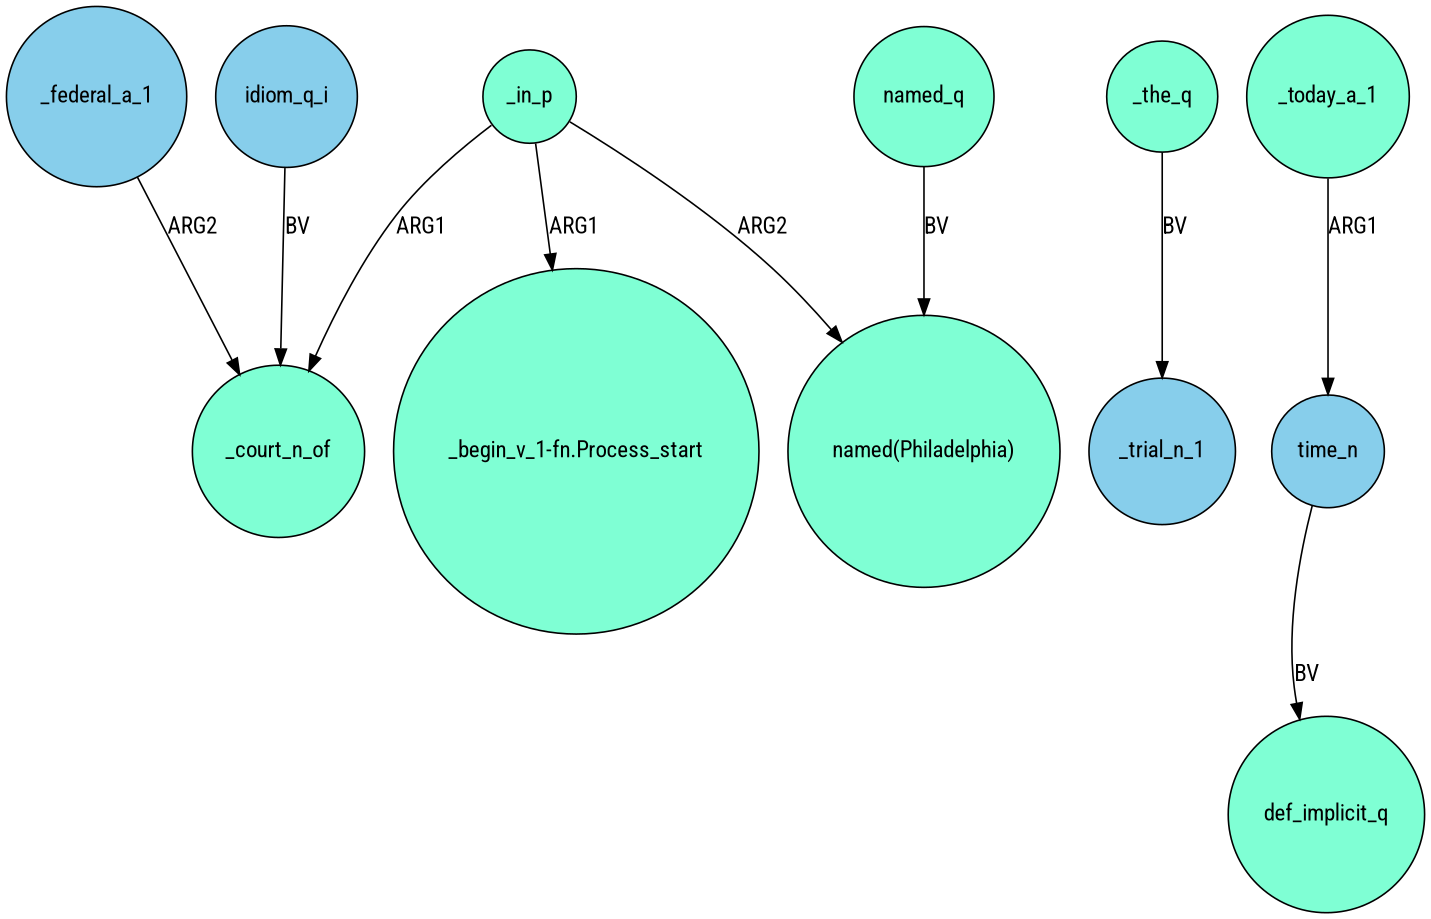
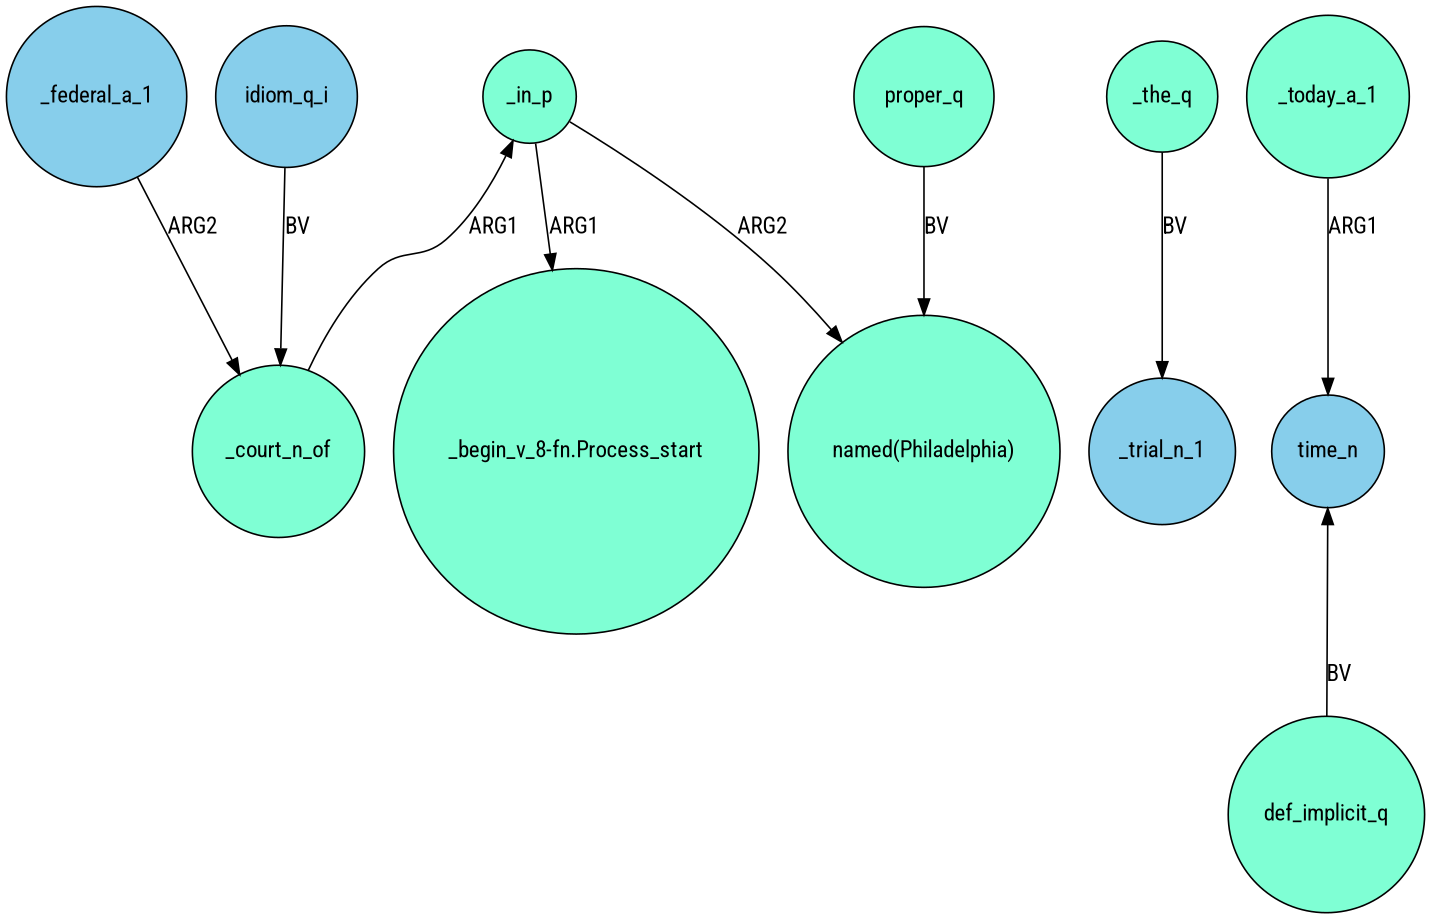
node "named_q": label "named_q" -> "proper_q"
edge "_in_p" -> "_court_n_of": reversed
node "_begin_v_1-fn.Process_start": label "_begin_v_1-fn.Process_start" -> "_begin_v_8-fn.Process_start"
edge "time_n" -> "def_implicit_q": reversed
